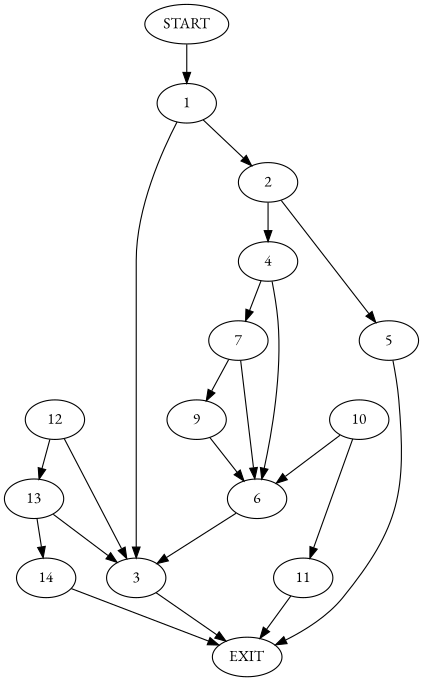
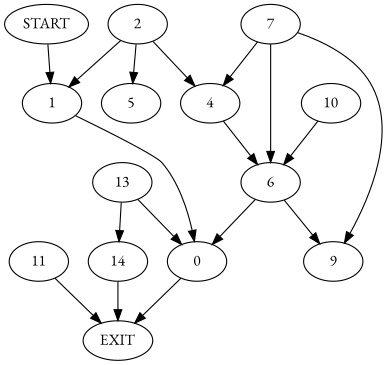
edge "1" -> "2": reversed
edge "4" -> "7": reversed
node "12": removed
edge "9" -> "6": reversed
edge "10" -> "11": removed
edge "5" -> "EXIT": removed
node "3": label "3" -> "0"
